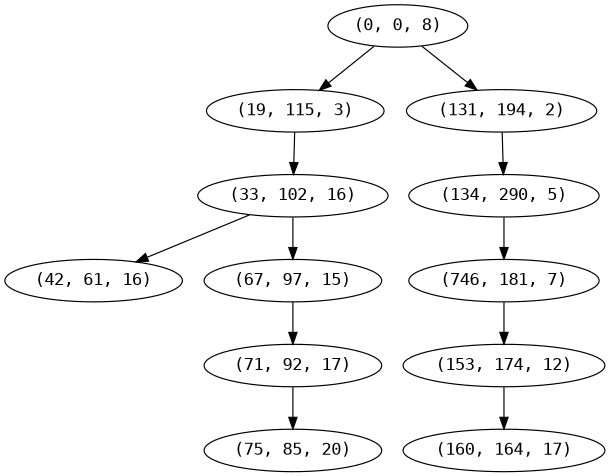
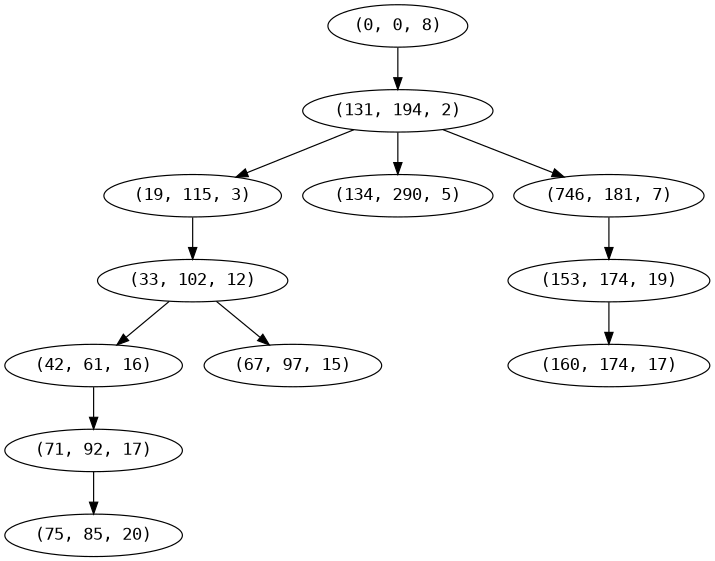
edge "(0, 0, 8)" -> "(19, 115, 3)": now "(131, 194, 2)" -> "(19, 115, 3)"
node "(33, 102, 16)": label "(33, 102, 16)" -> "(33, 102, 12)"
edge "(134, 290, 5)" -> "(746, 181, 7)": now "(131, 194, 2)" -> "(746, 181, 7)"
edge "(67, 97, 15)" -> "(71, 92, 17)": now "(42, 61, 16)" -> "(71, 92, 17)"
node "(153, 174, 12)": label "(153, 174, 12)" -> "(153, 174, 19)"
node "(160, 164, 17)": label "(160, 164, 17)" -> "(160, 174, 17)"
